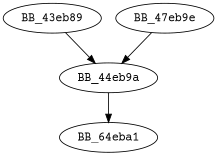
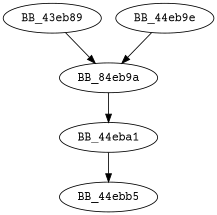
node "BB_47eb9e": label "BB_47eb9e" -> "BB_44eb9e"
node "BB_44eb9a": label "BB_44eb9a" -> "BB_84eb9a"
node "BB_64eba1": label "BB_64eba1" -> "BB_44eba1"
node "BB_44ebb5": added
